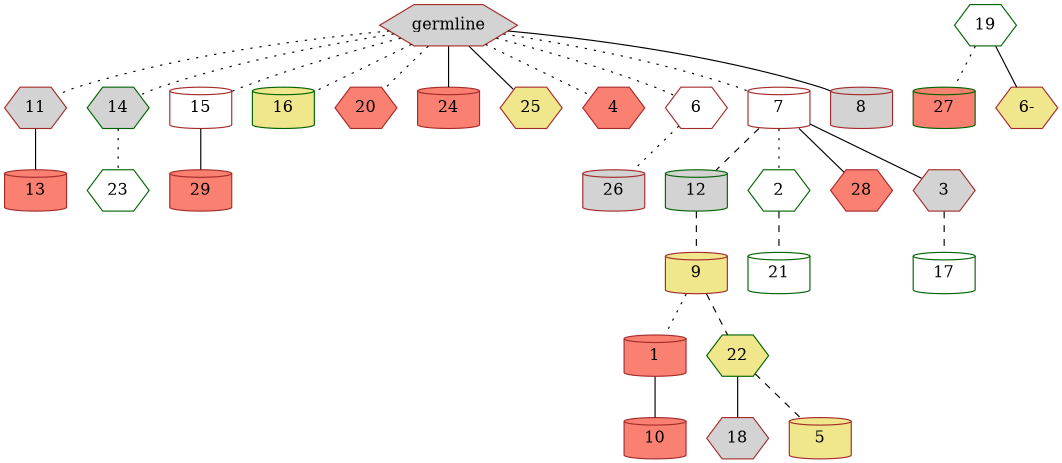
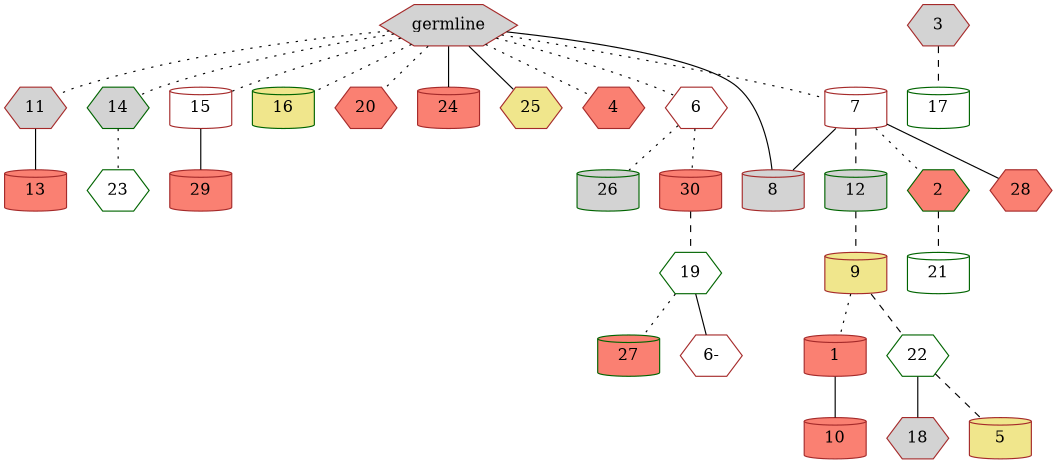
node "6-": fillcolor khaki -> white
edge "7" -- "3": now "7" -- "8"
node "26": color brown -> darkgreen
node "30": added
node "2": fillcolor white -> salmon
node "22": fillcolor khaki -> white
